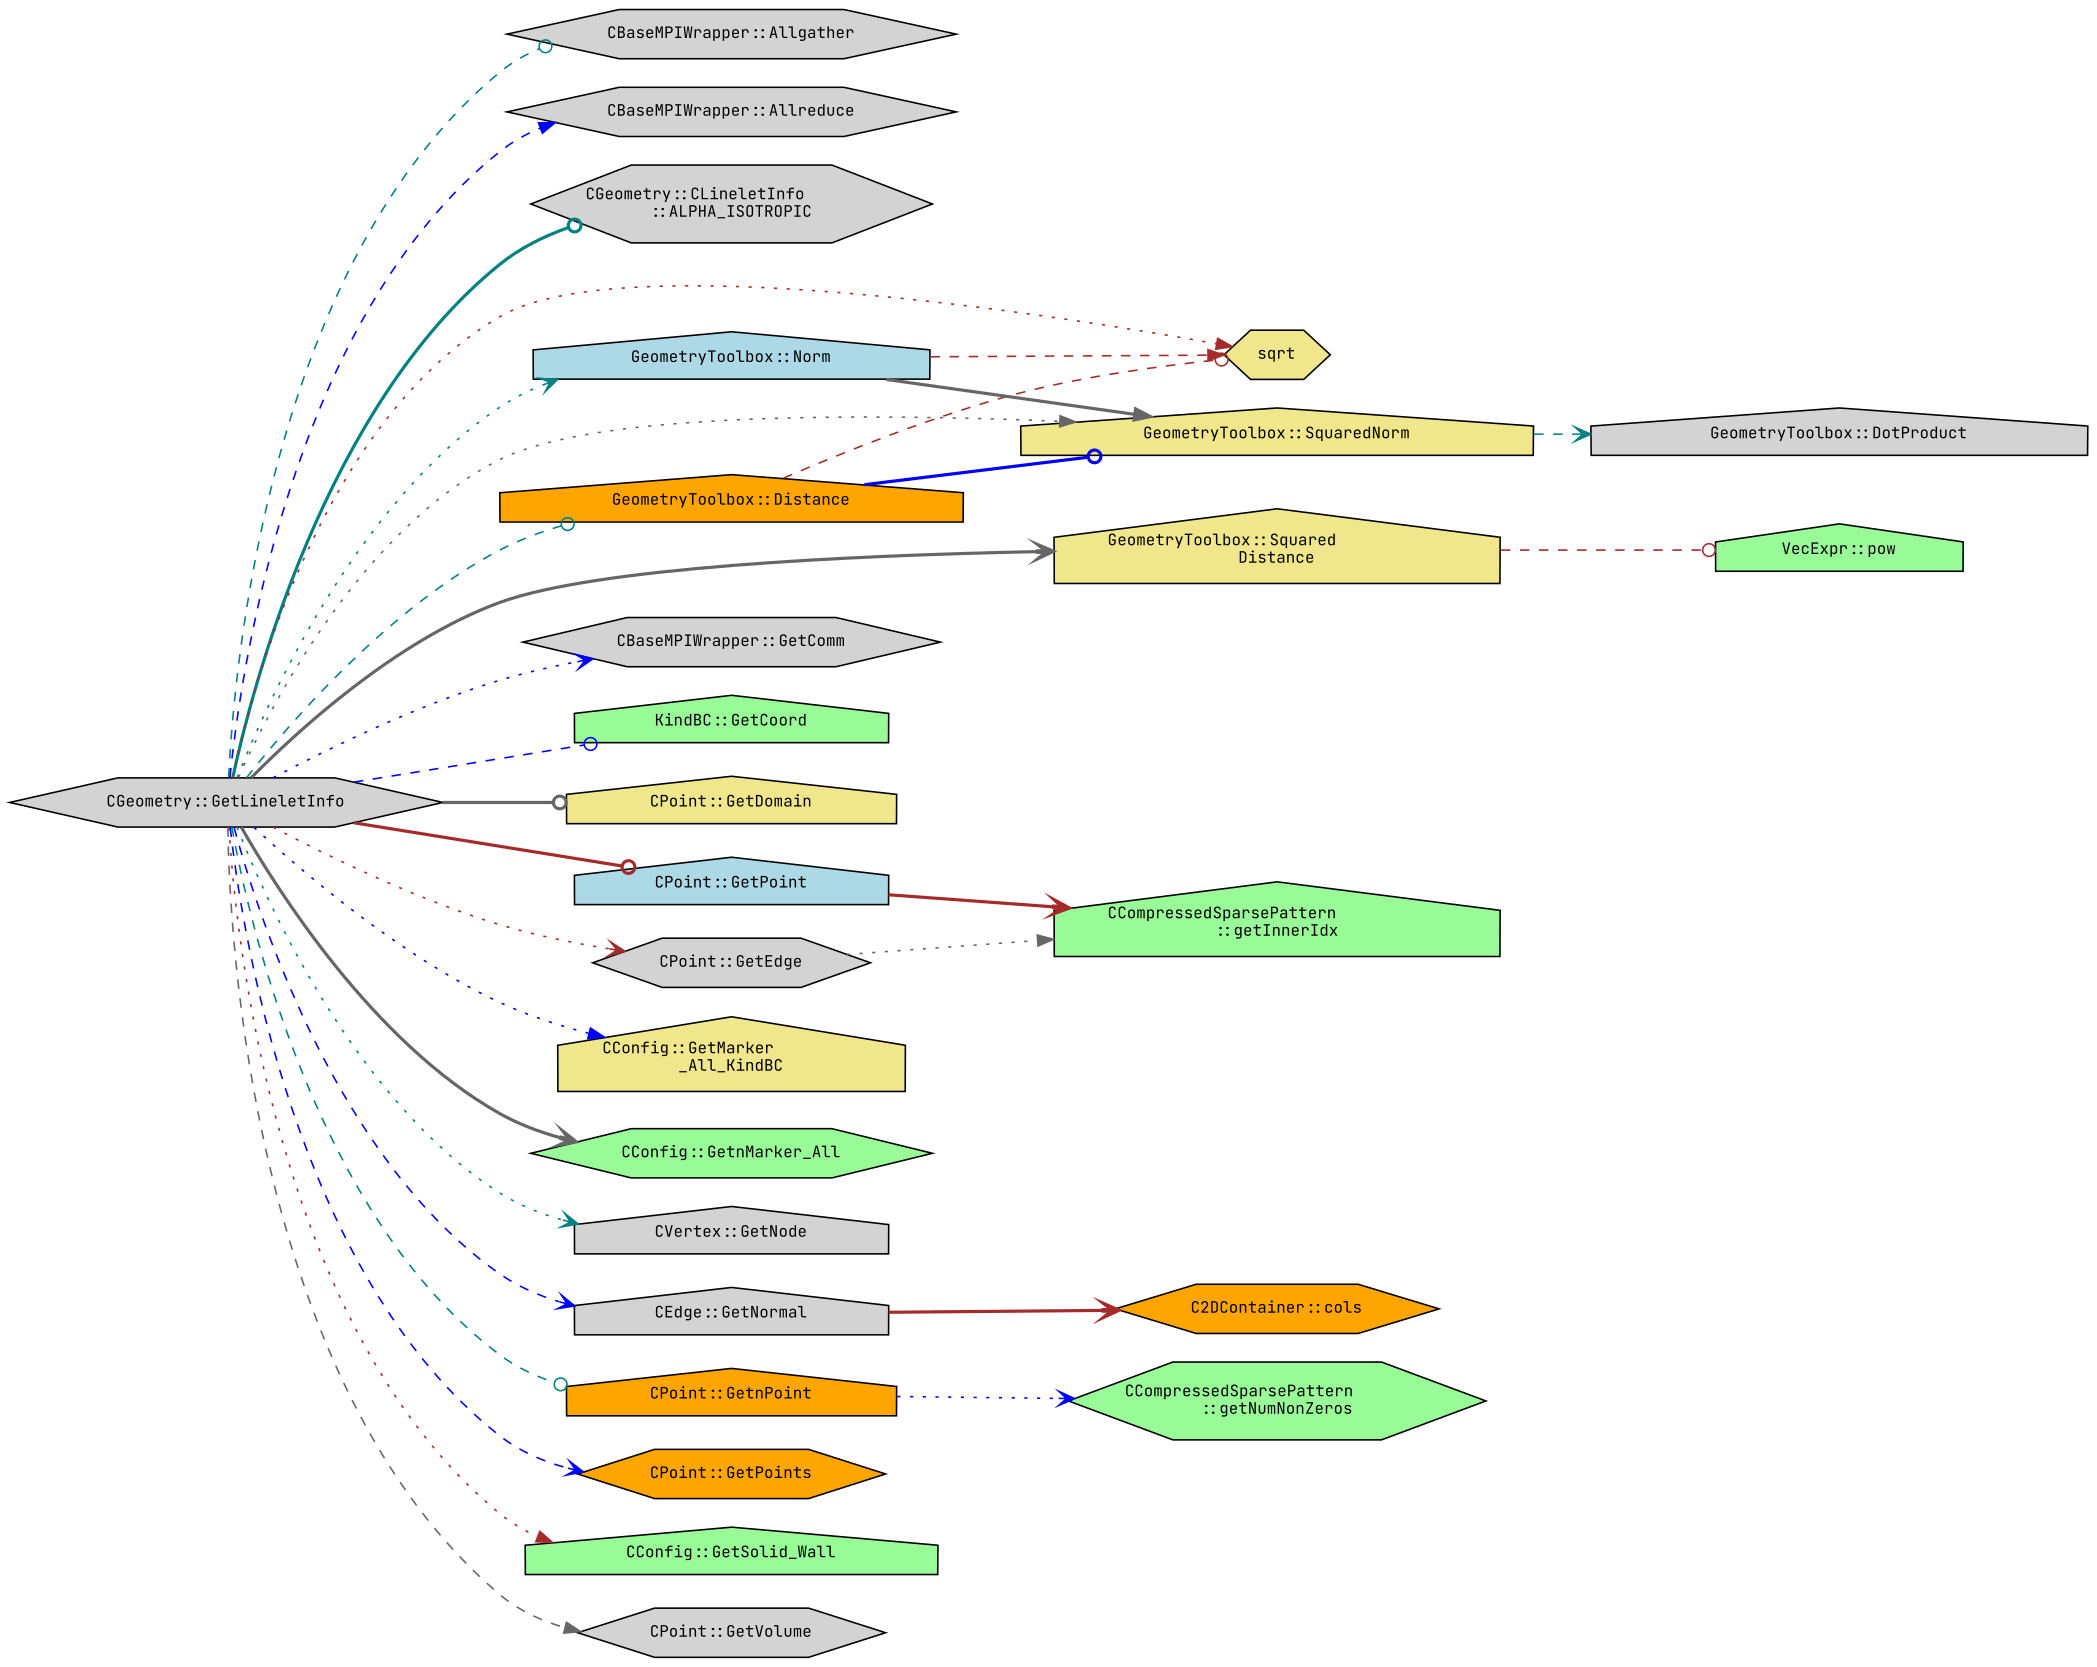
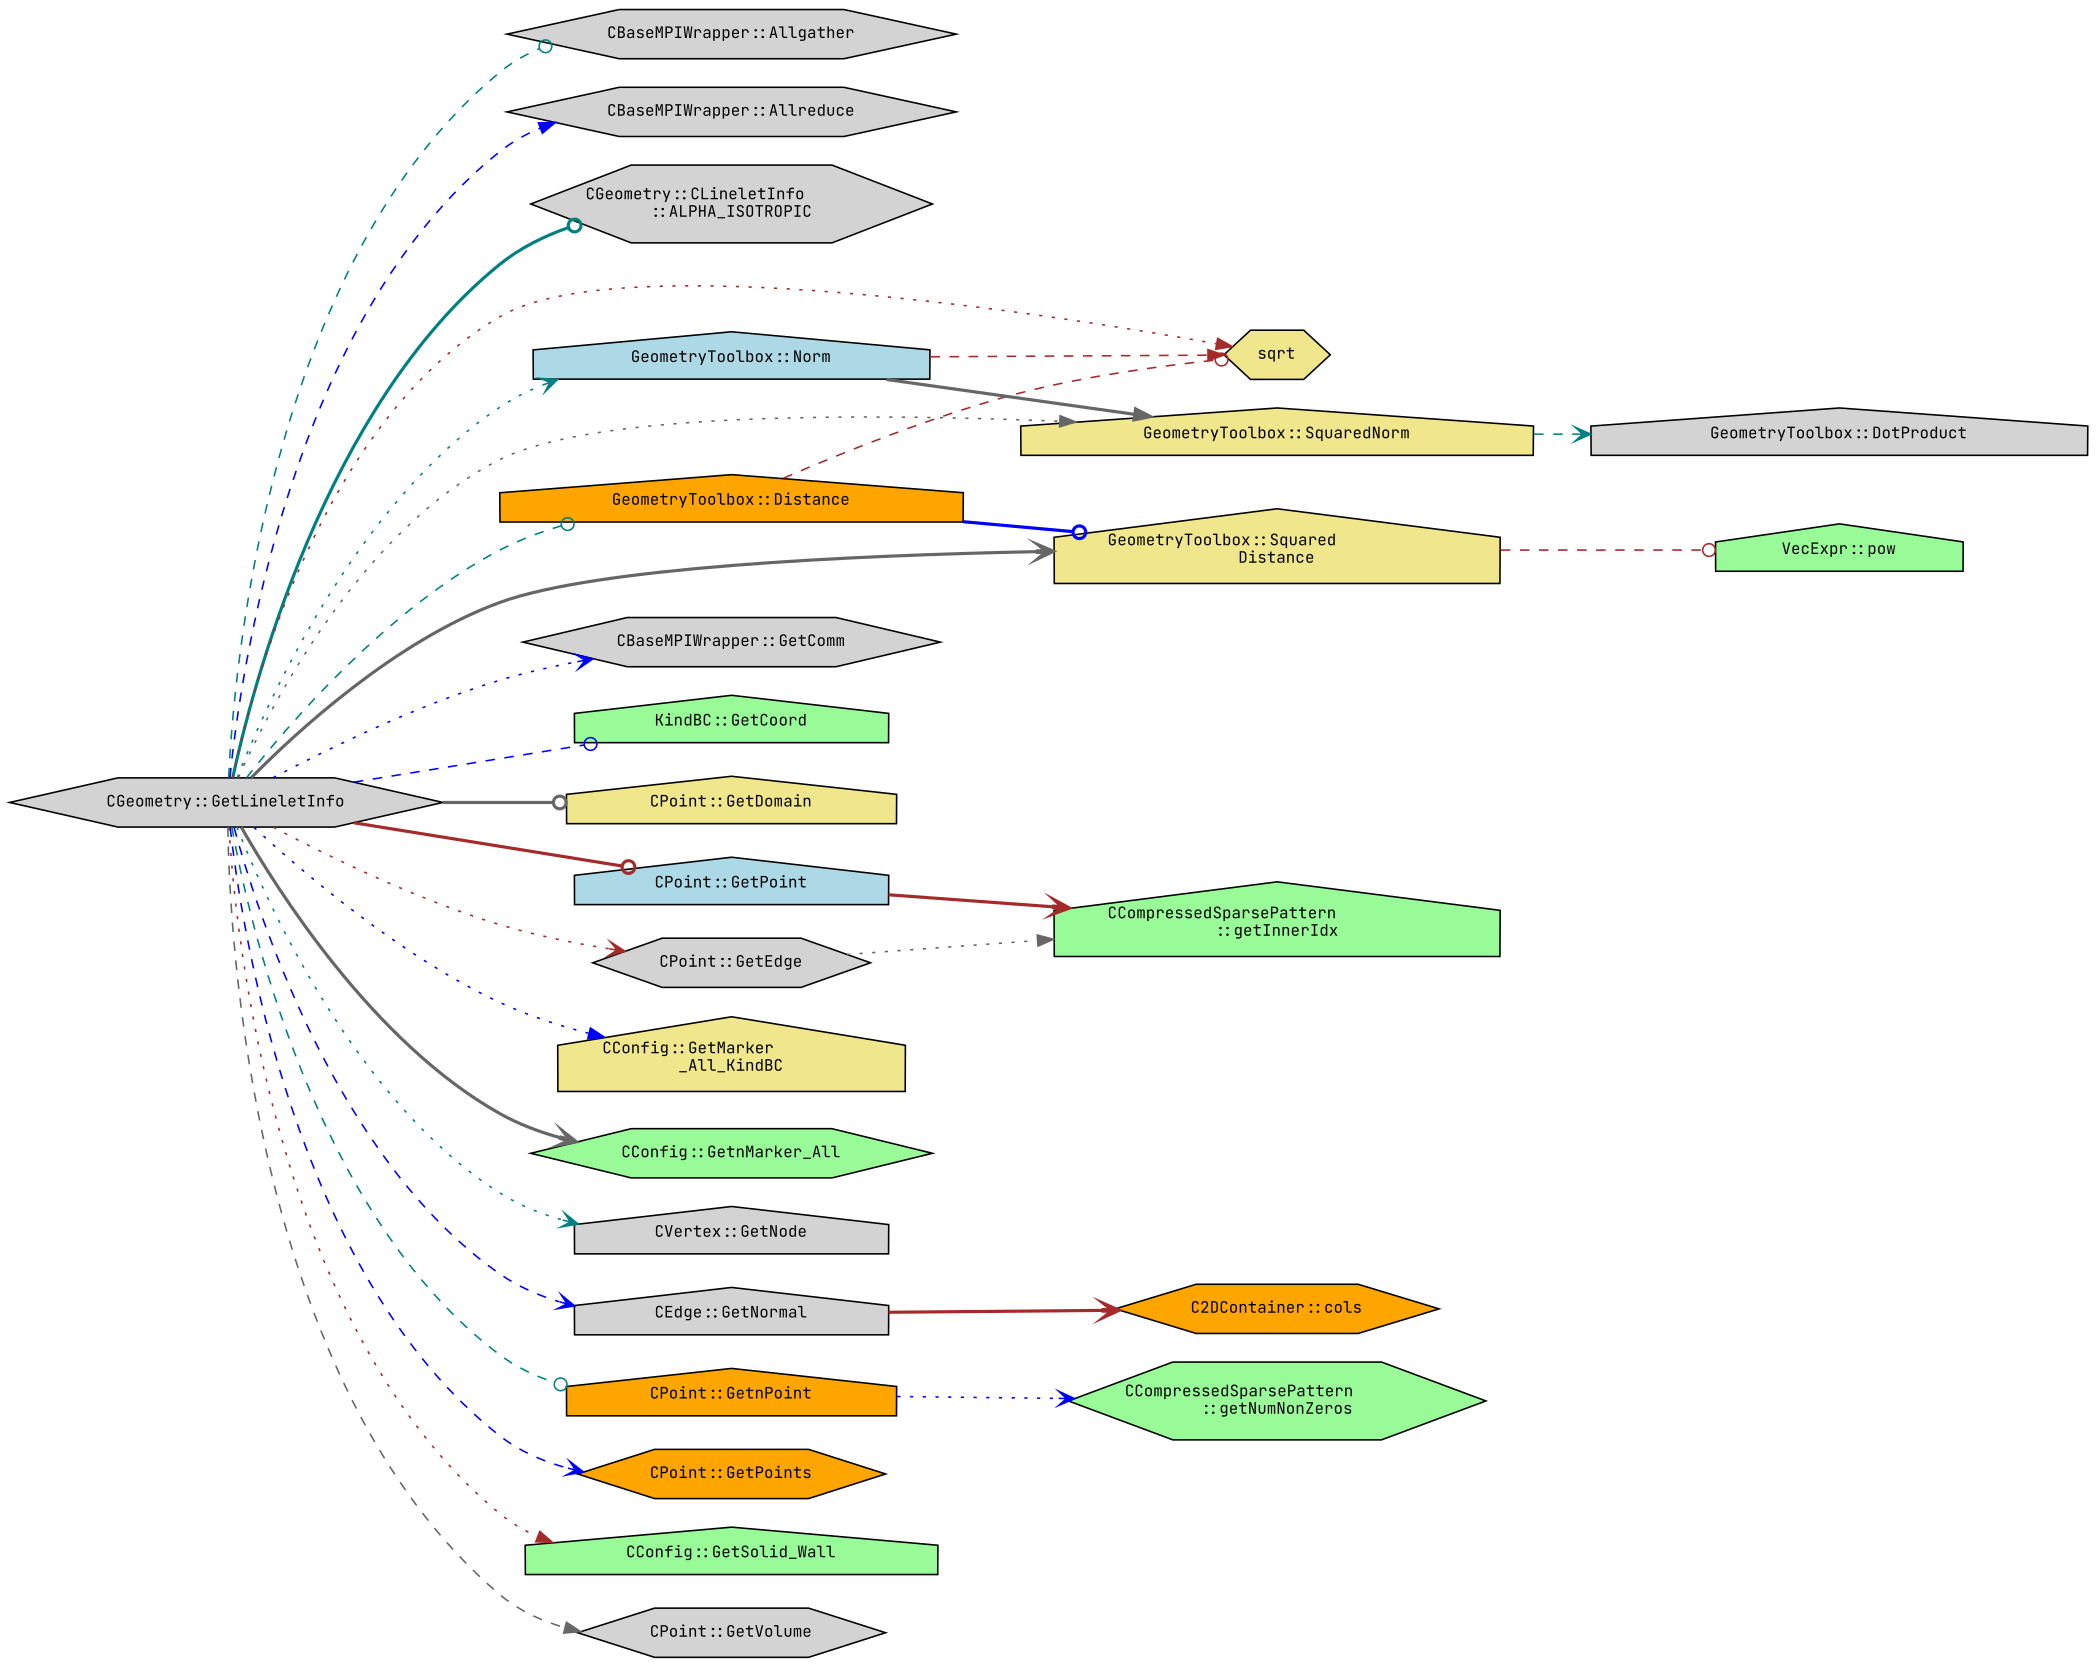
edge "GeometryToolbox::Distance" -> "GeometryToolbox::SquaredNorm": now "GeometryToolbox::Distance" -> "GeometryToolbox::Squared Distance"
